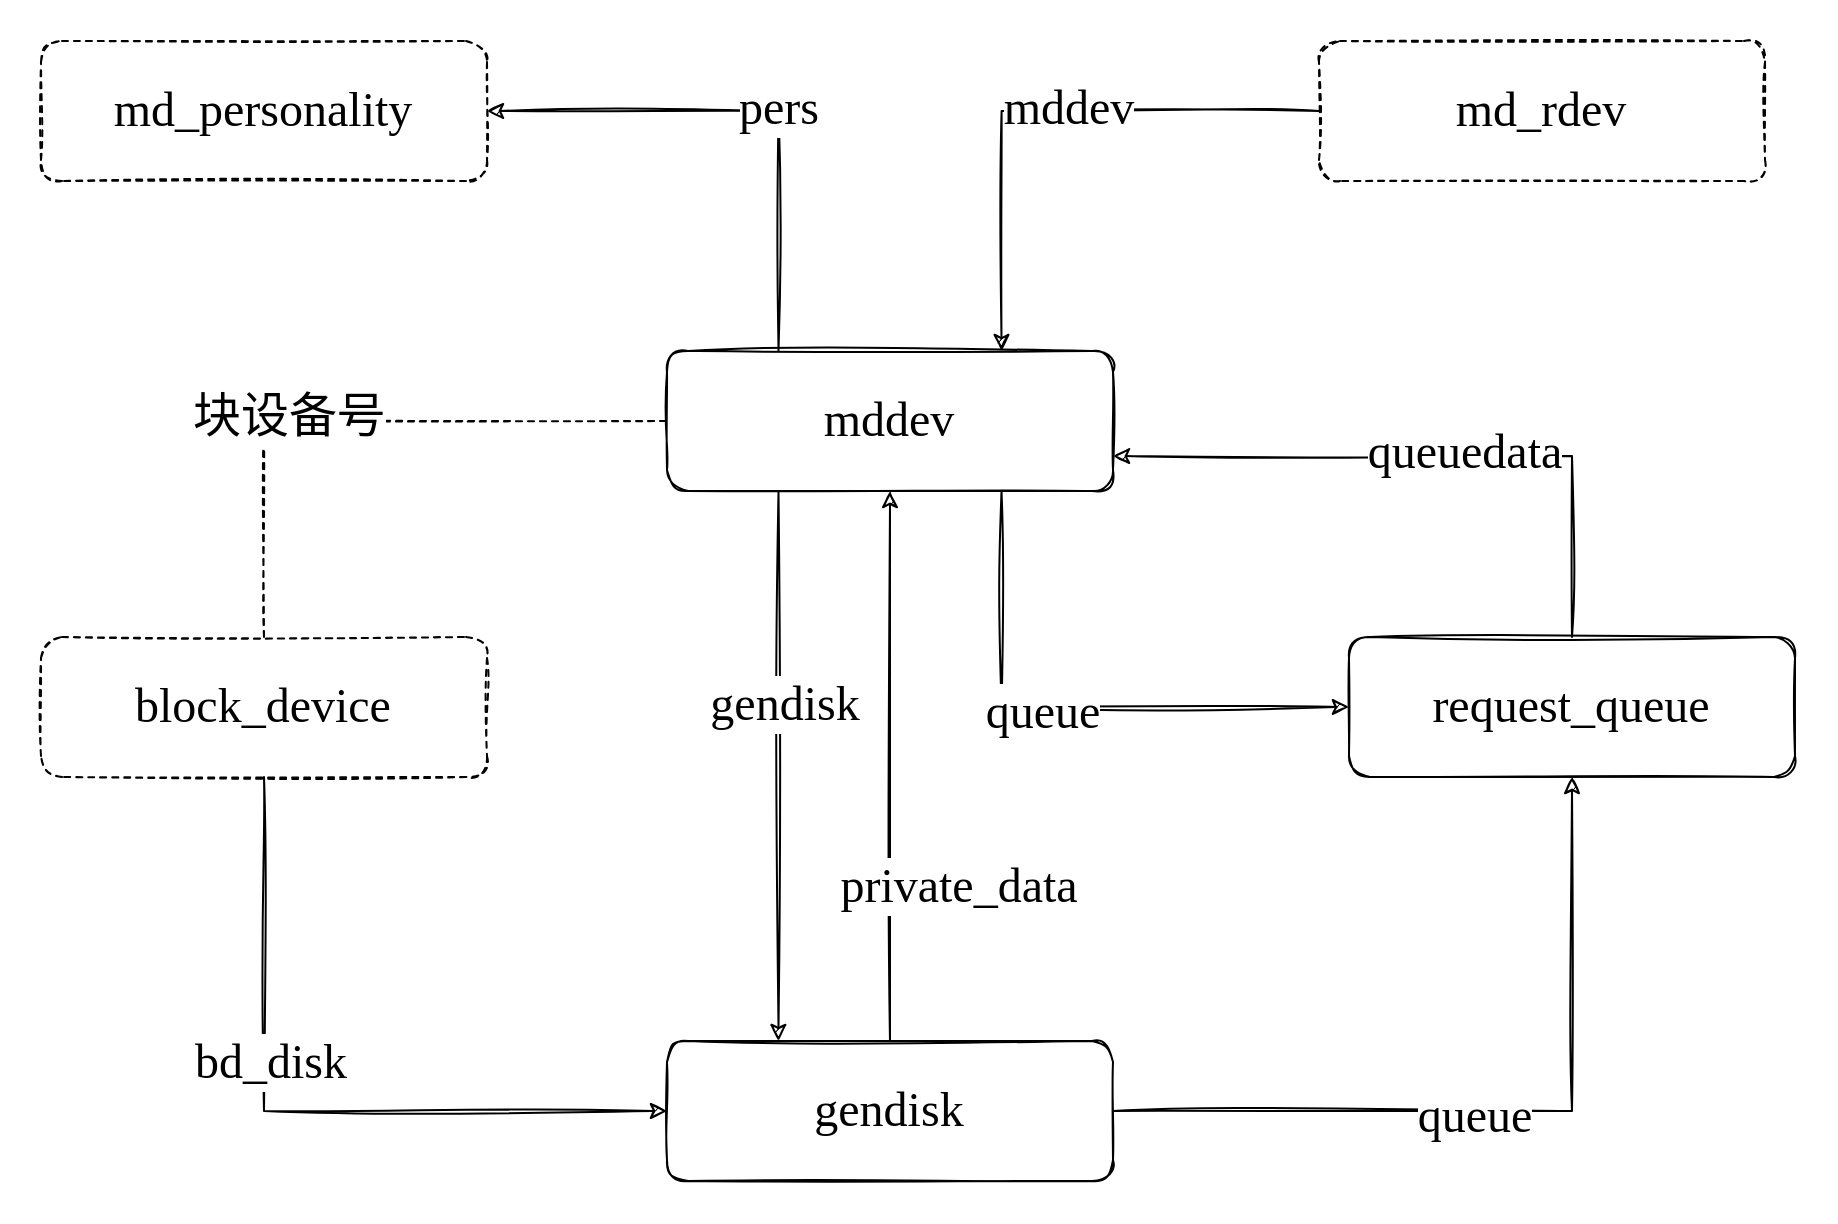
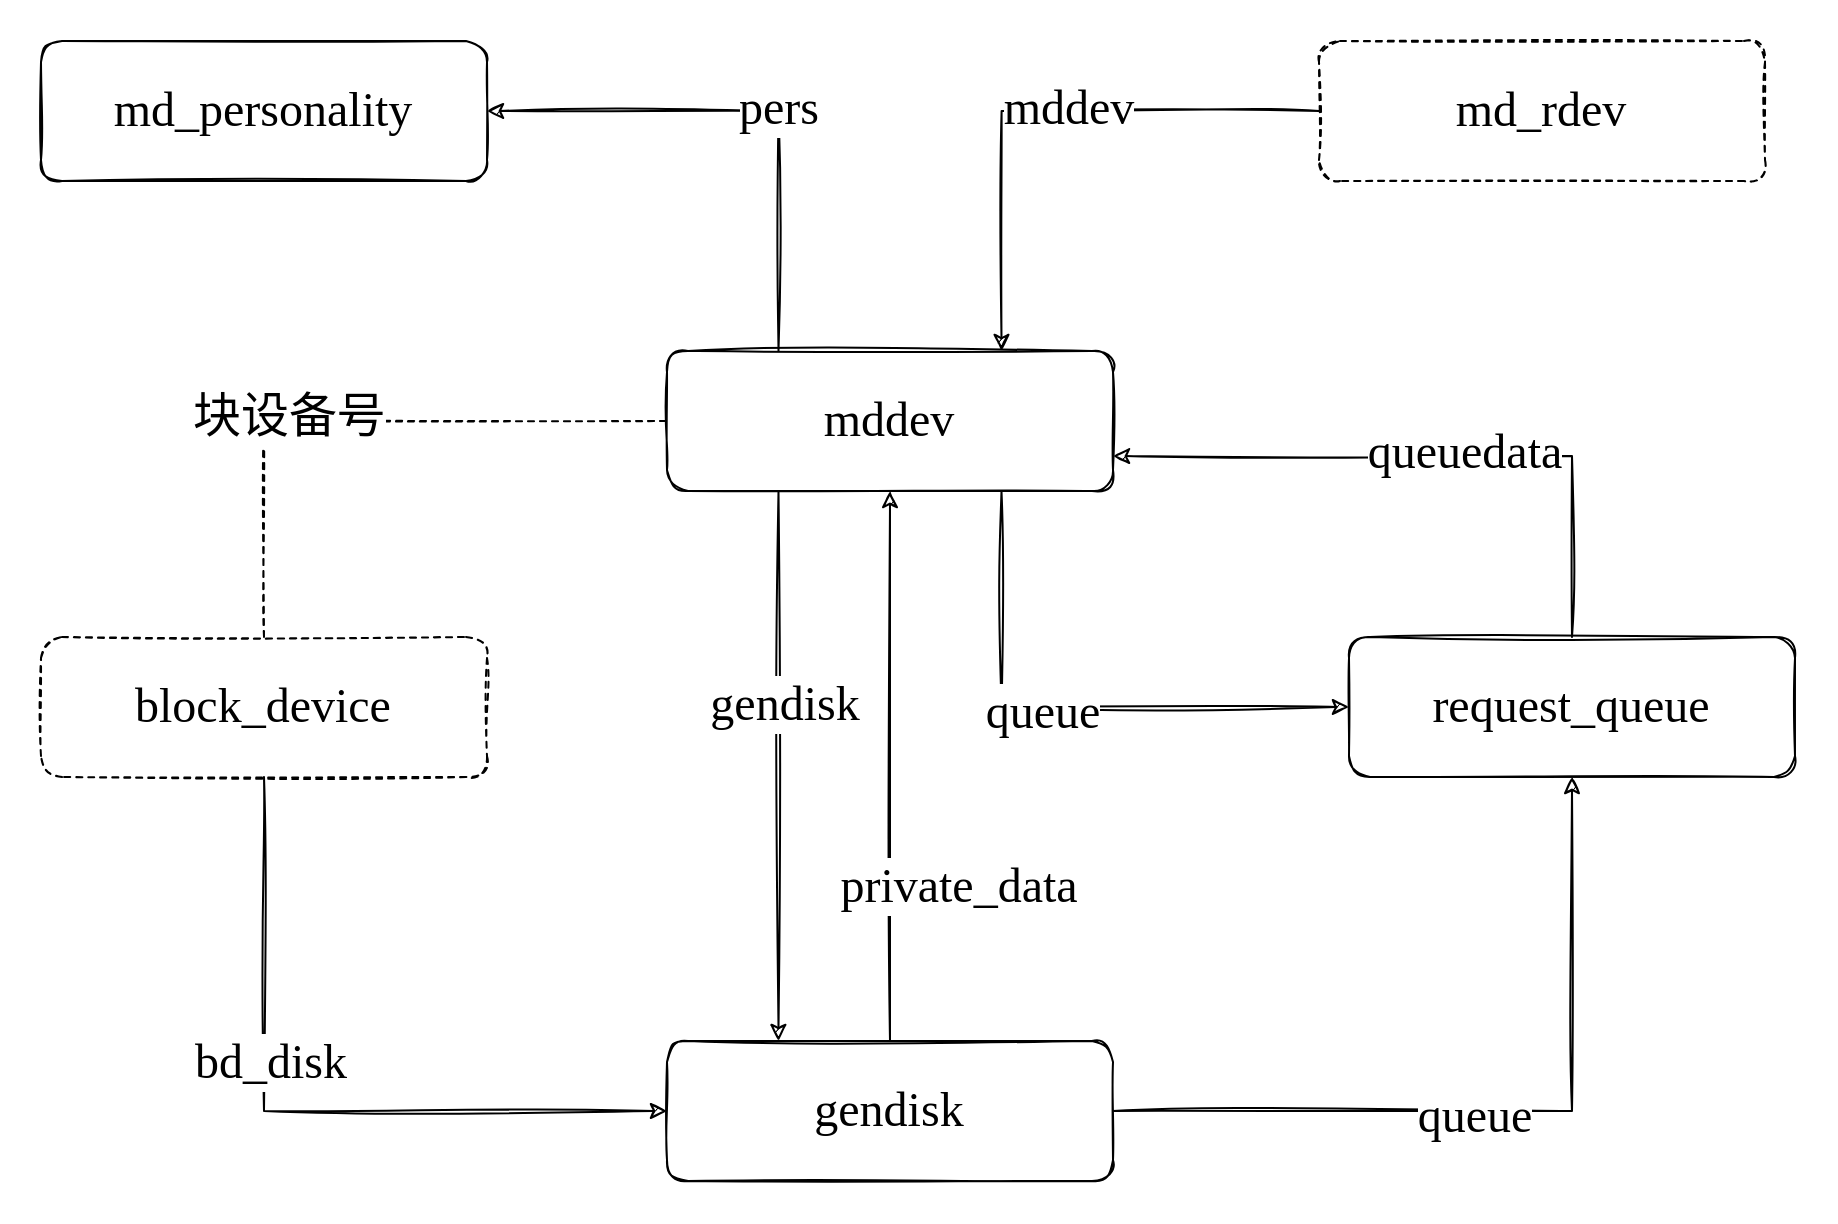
node "md_personality": style dashed -> solid
